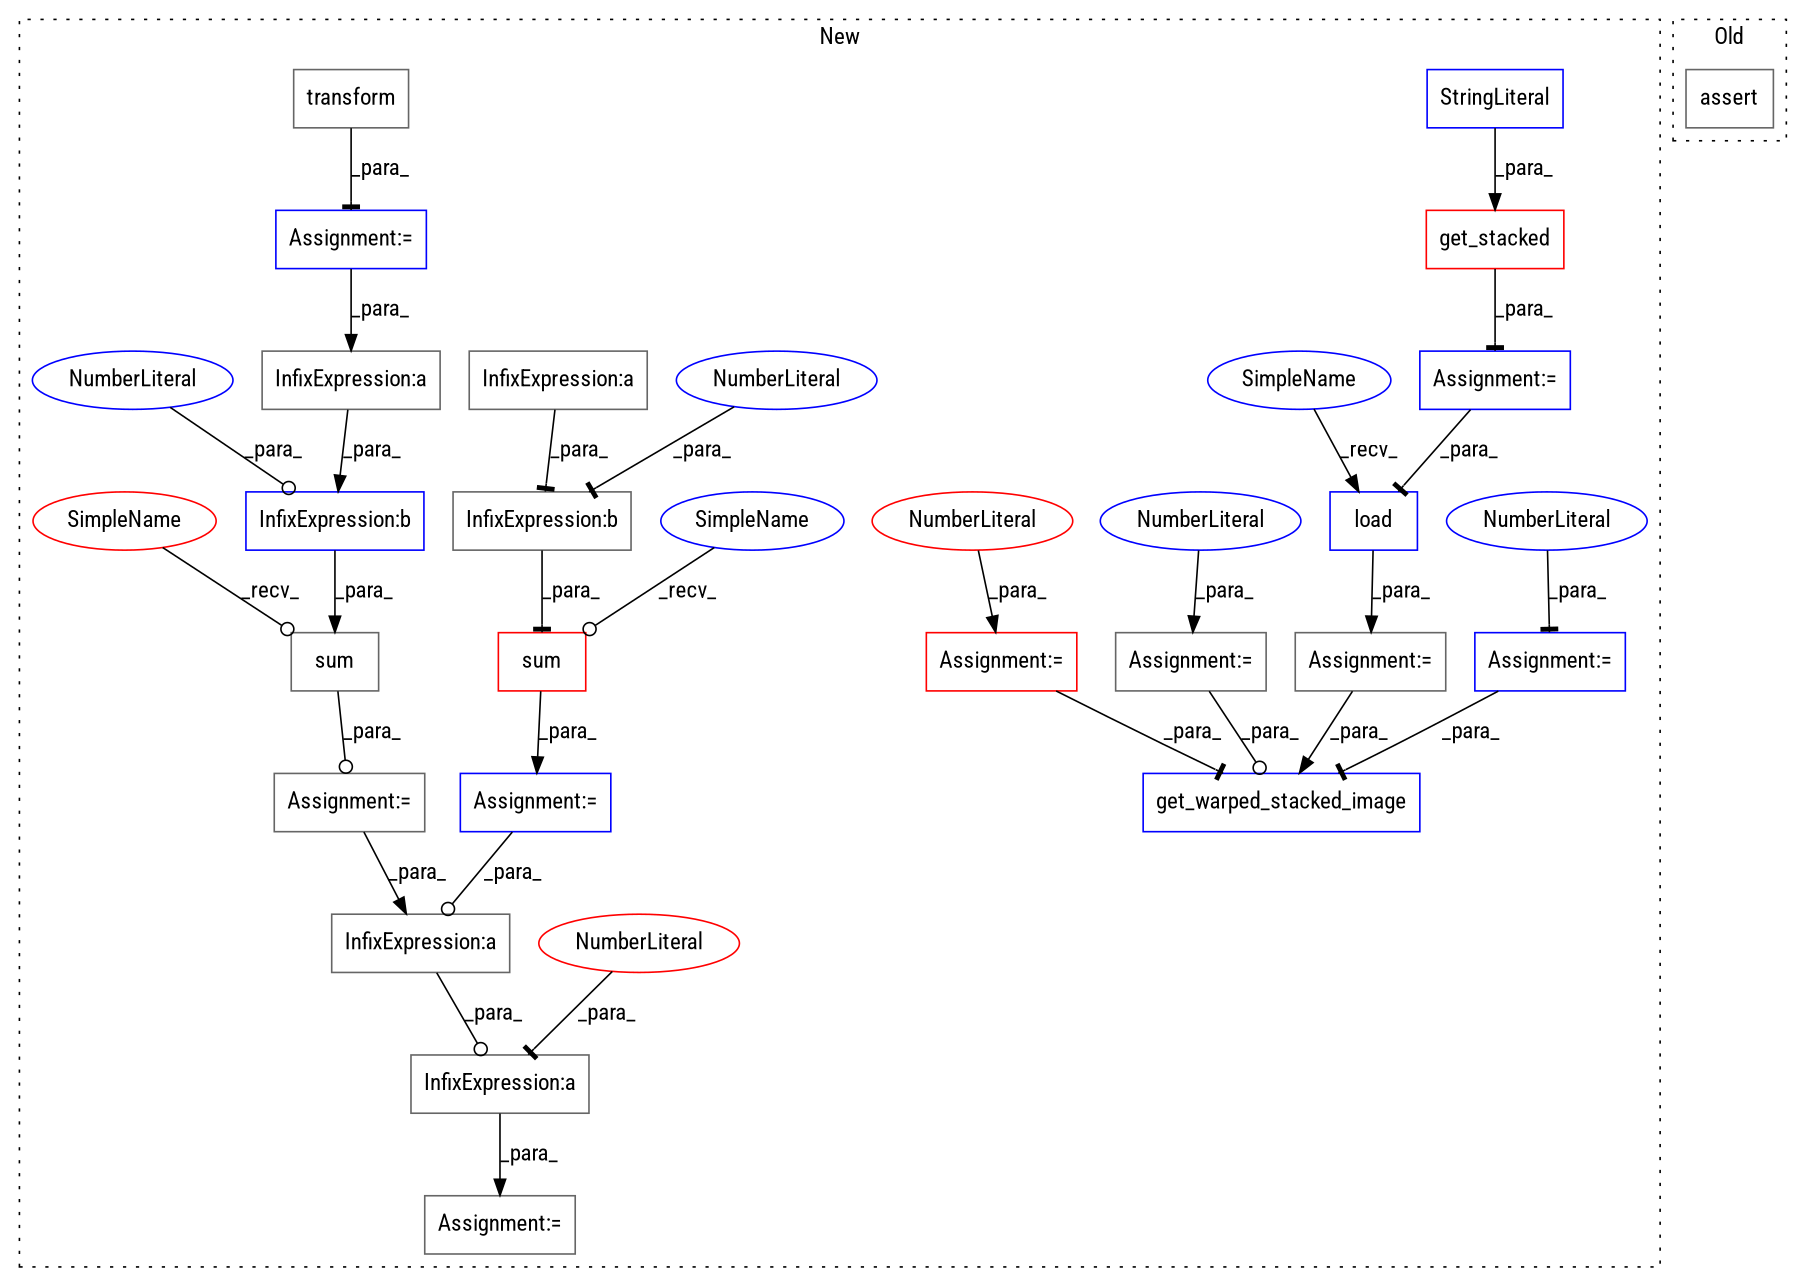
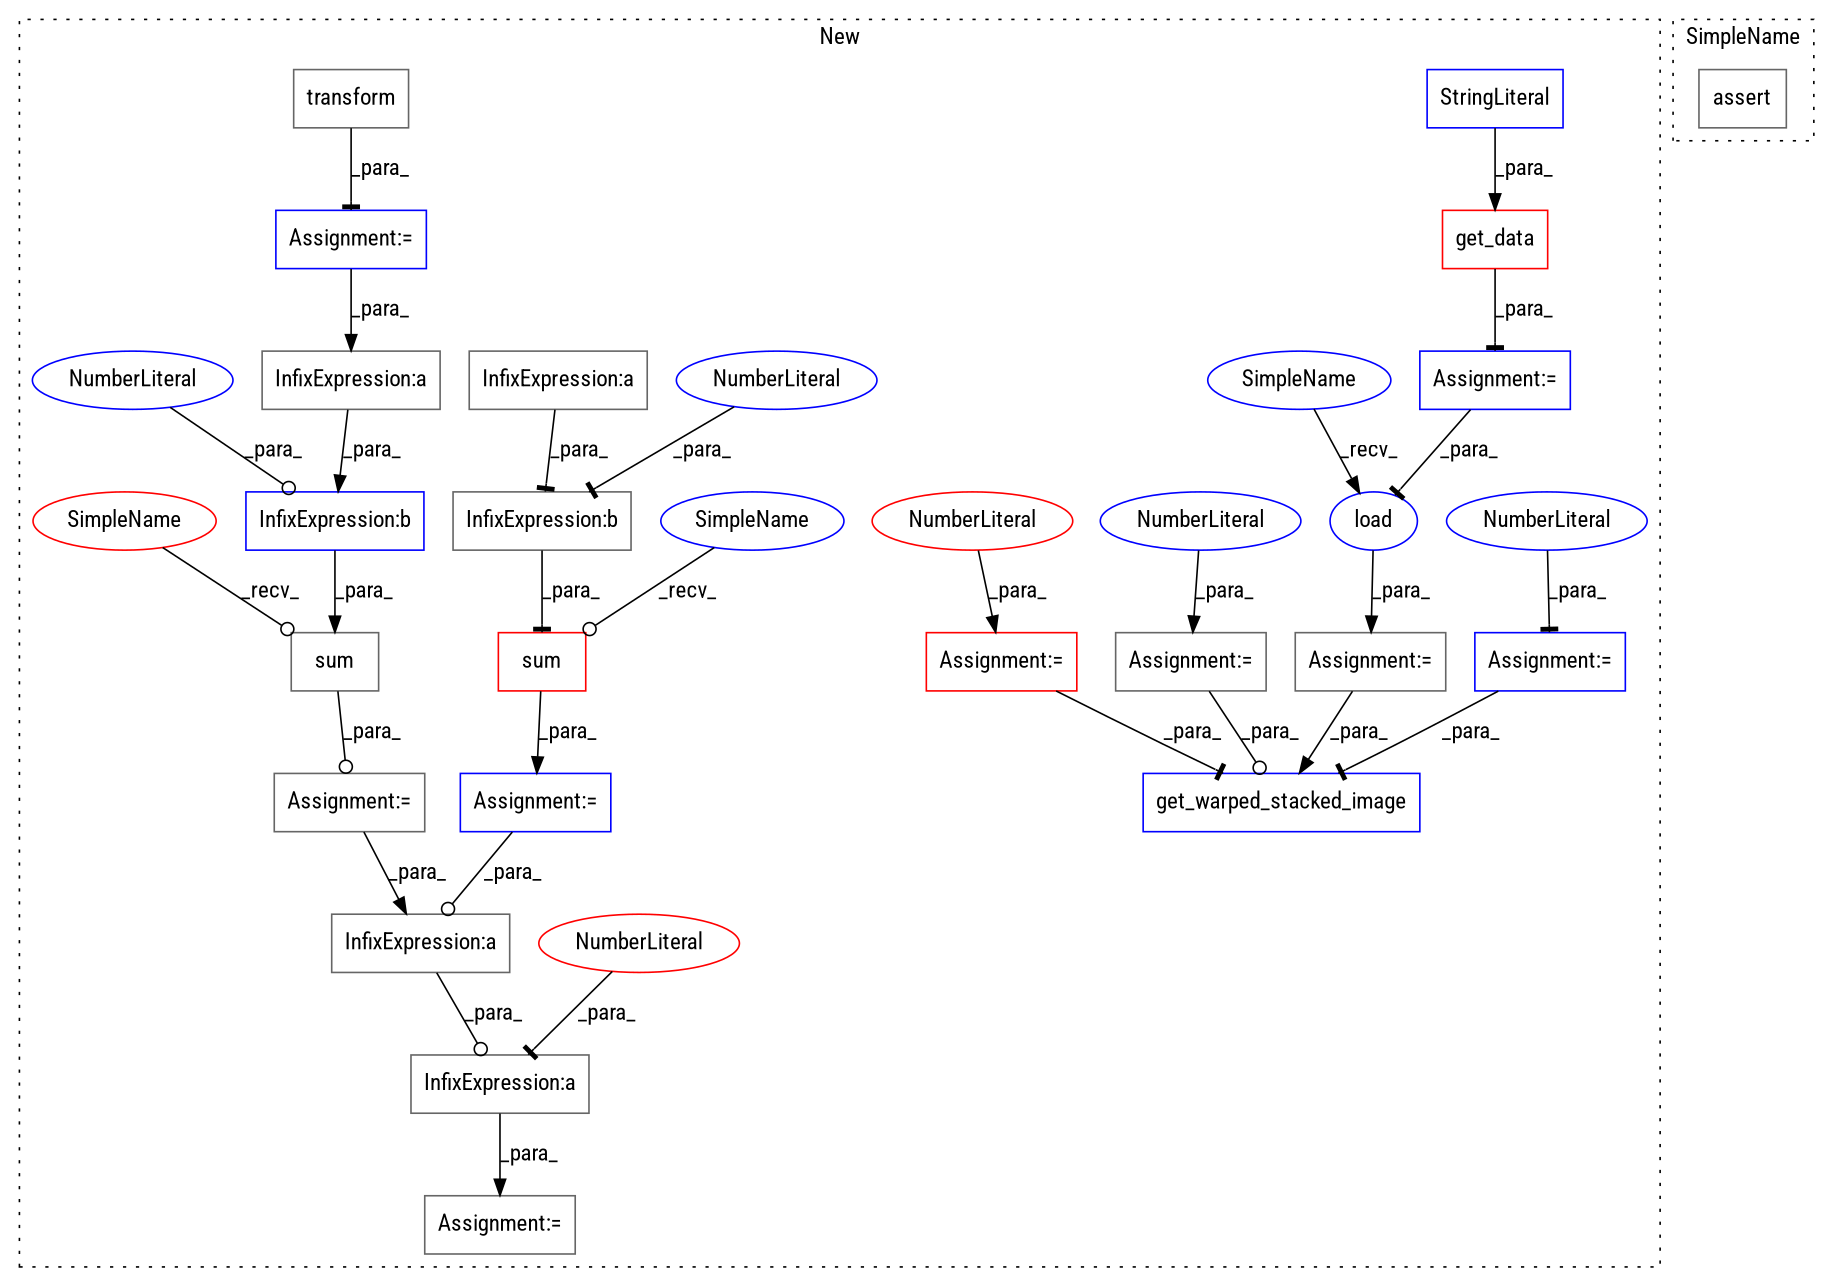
cluster "Old": label "Old" -> "SimpleName"
node "get_stacked": label "get_stacked" -> "get_data"
node "load": shape box -> ellipse
